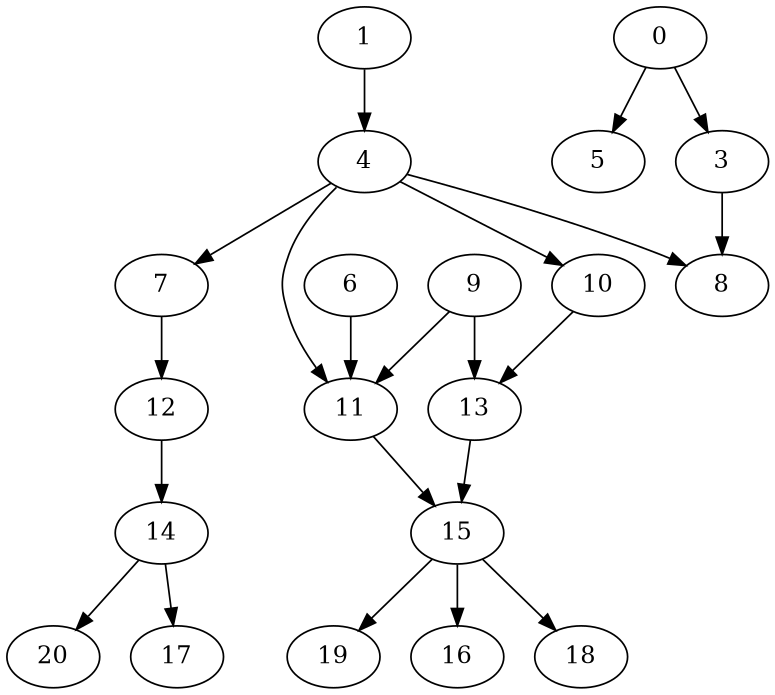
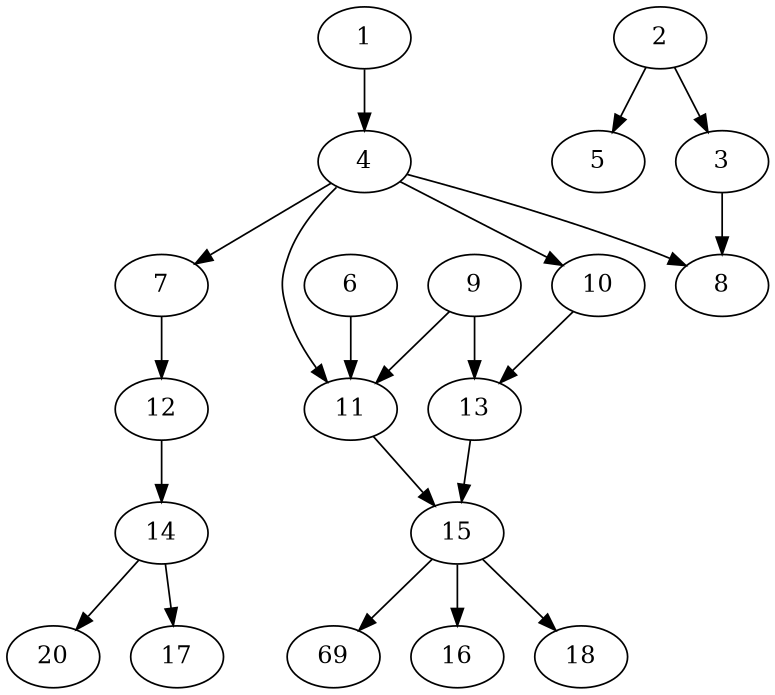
node "0": label "0" -> "2"
node "19": label "19" -> "69"
